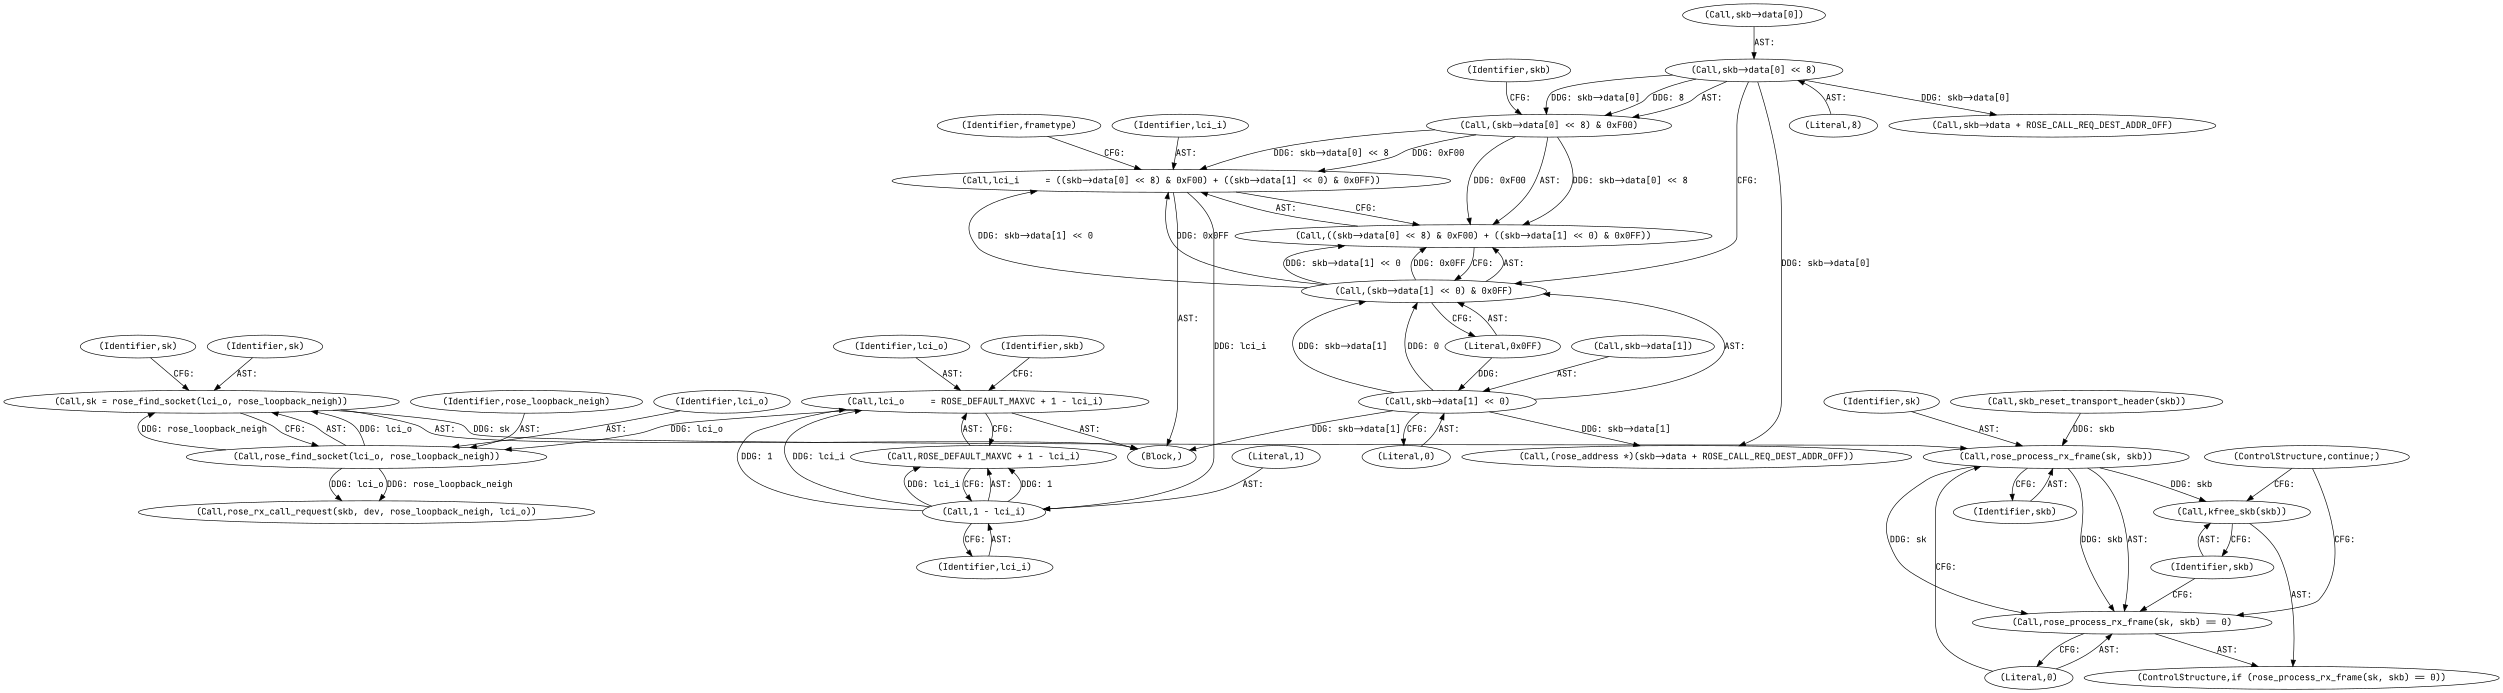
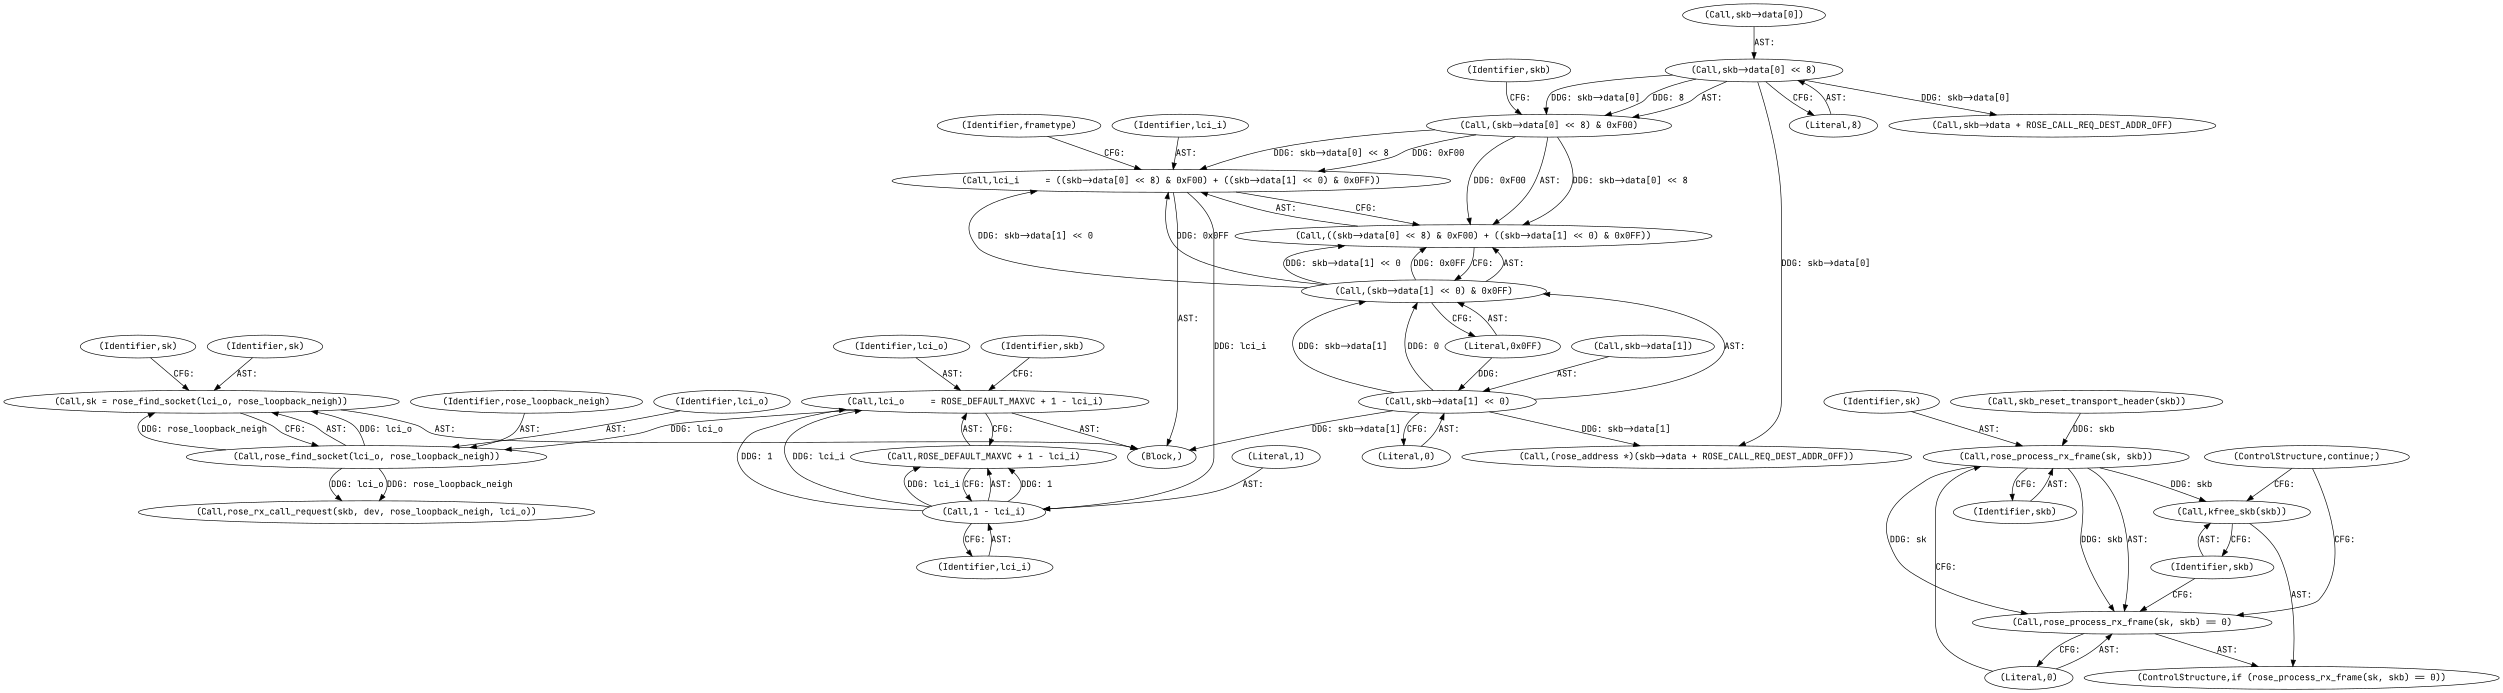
edge "(Call,skb->data[0] << 8)" -> "(Call,(skb->data[1] << 0) & 0x0FF)": now "(Call,skb->data[0] << 8)" -> "(Literal,8)"
edge "(Call,sk = rose_find_socket(lci_o, rose_loopback_neigh))" -> "(Call,rose_process_rx_frame(sk, skb))": removed, label "DDG: sk"
